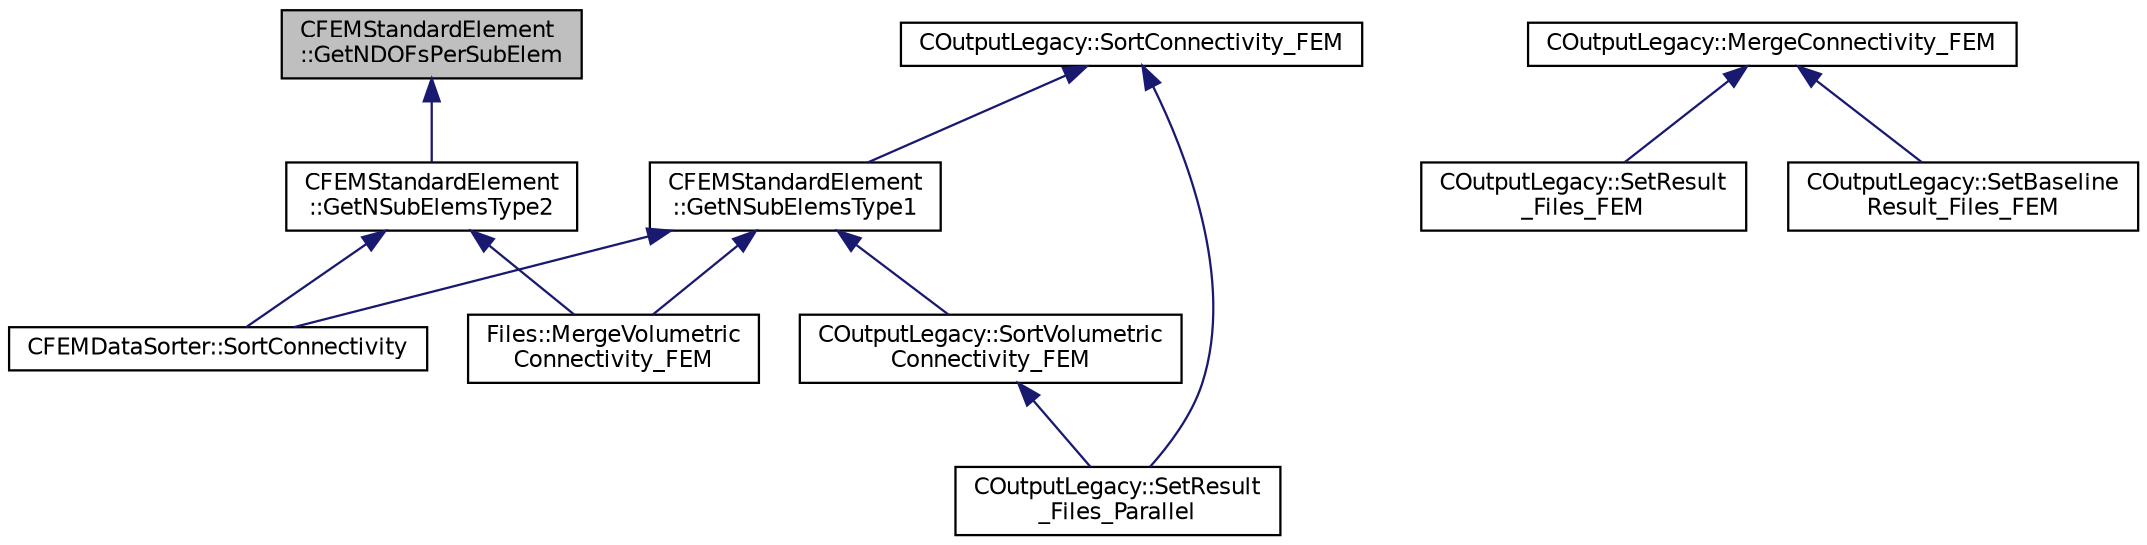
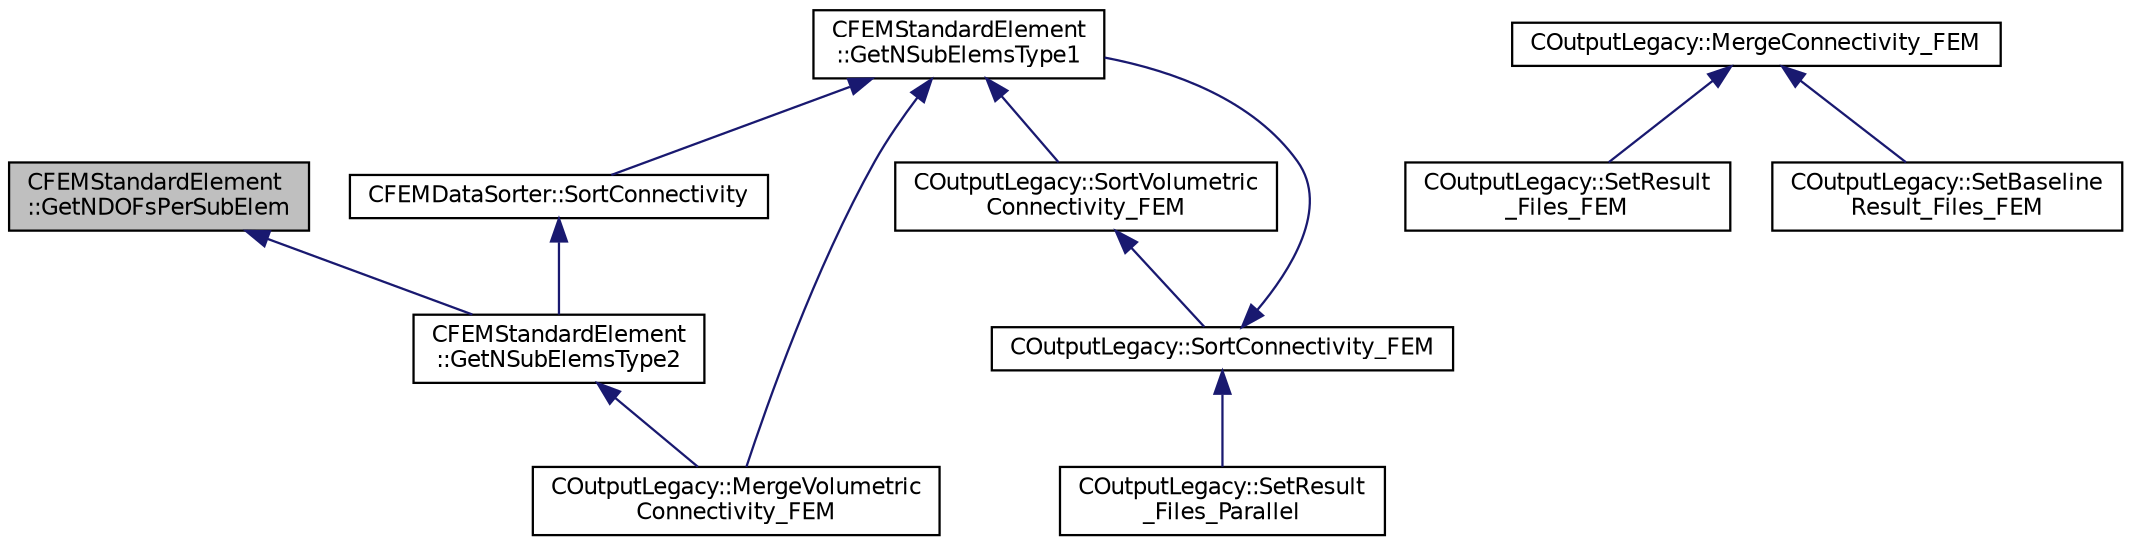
edge "CFEMDataSorter::SortConnectivity" -> "CFEMStandardElement ::GetNSubElemsType2": reversed
node "Files::MergeVolumetric Connectivity_FEM": label "Files::MergeVolumetric Connectivity_FEM" -> "COutputLegacy::MergeVolumetric Connectivity_FEM"
edge "COutputLegacy::SetResult _Files_Parallel" -> "COutputLegacy::SortVolumetric Connectivity_FEM": now "COutputLegacy::SortConnectivity_FEM" -> "COutputLegacy::SortVolumetric Connectivity_FEM"
